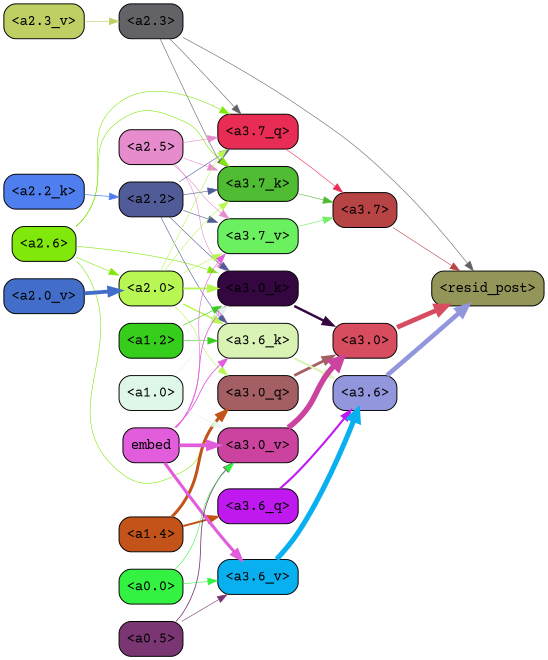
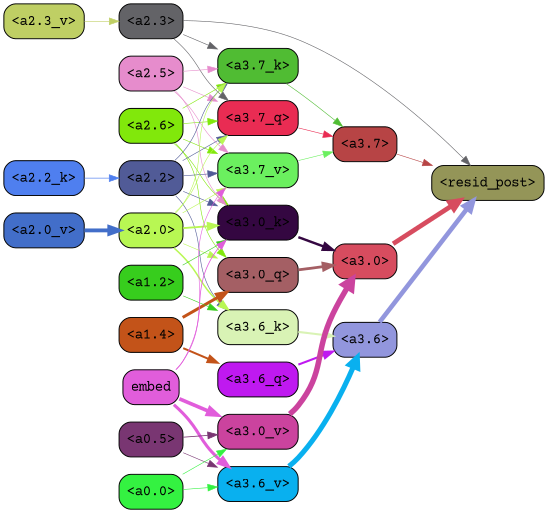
edge "<a2.6>" -> "<a2.0>": now "<a2.6>" -> "<a3.7_v>"
edge "embed" -> "<a3.6_k>": removed
node "<a1.0>": removed
